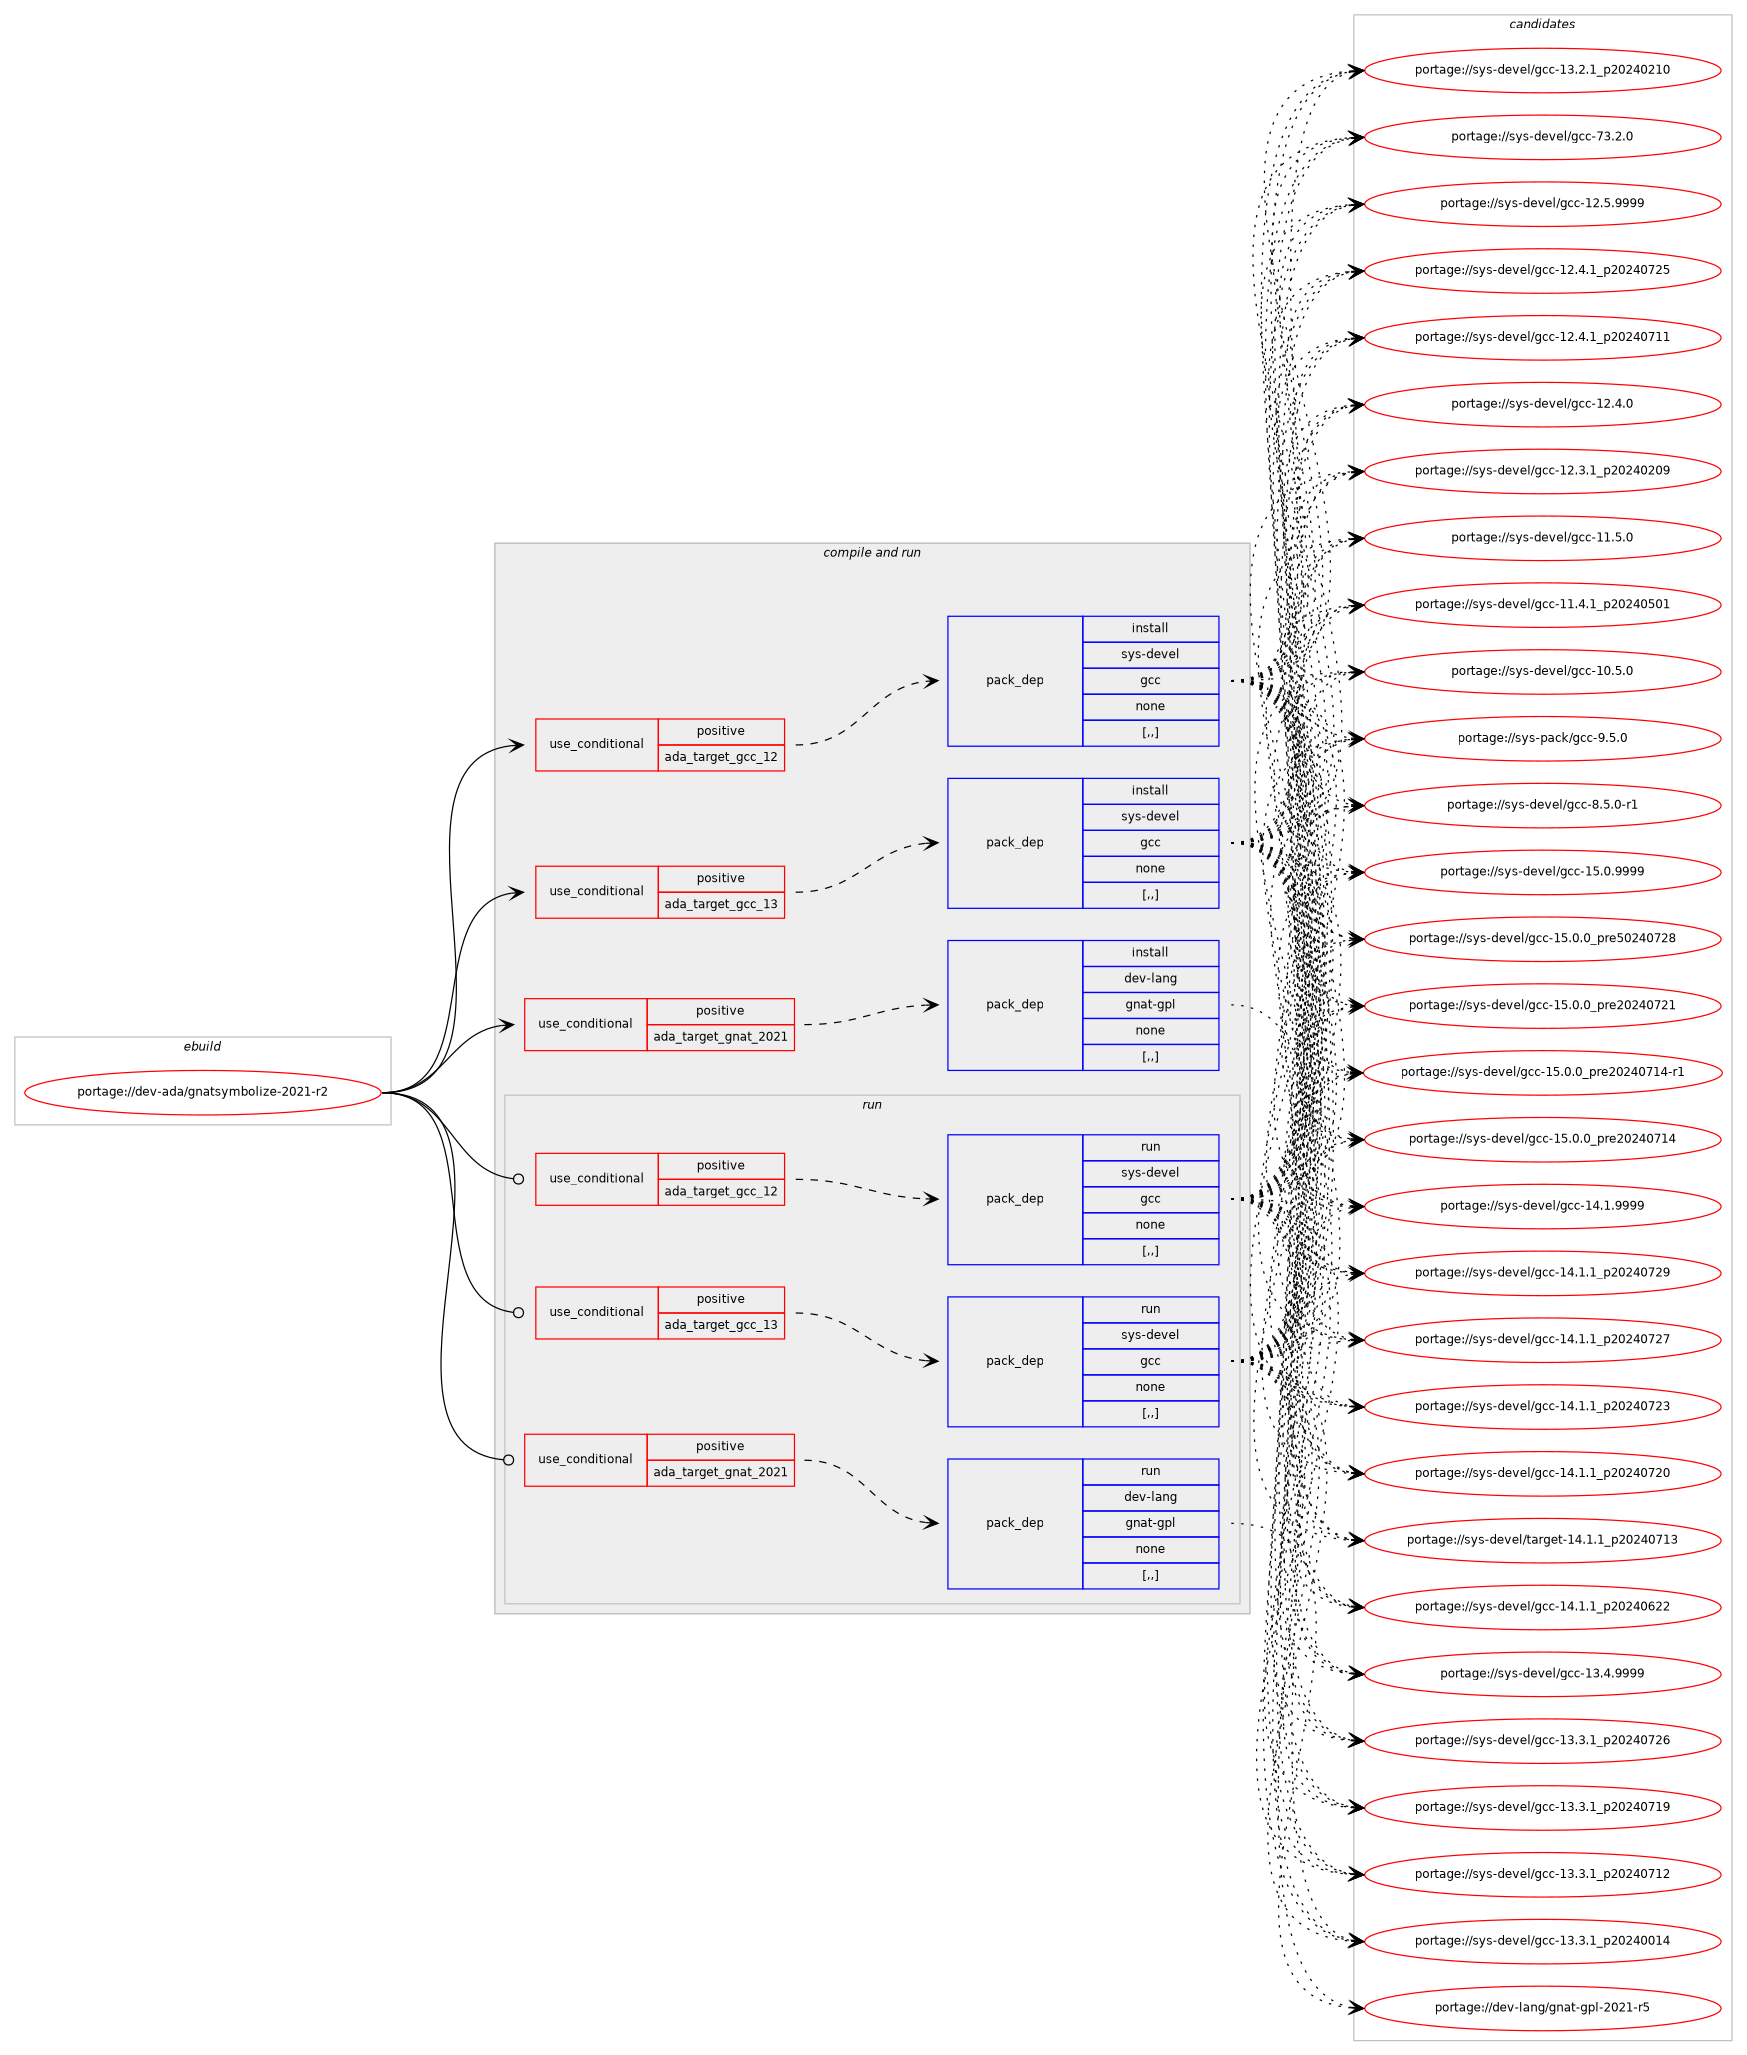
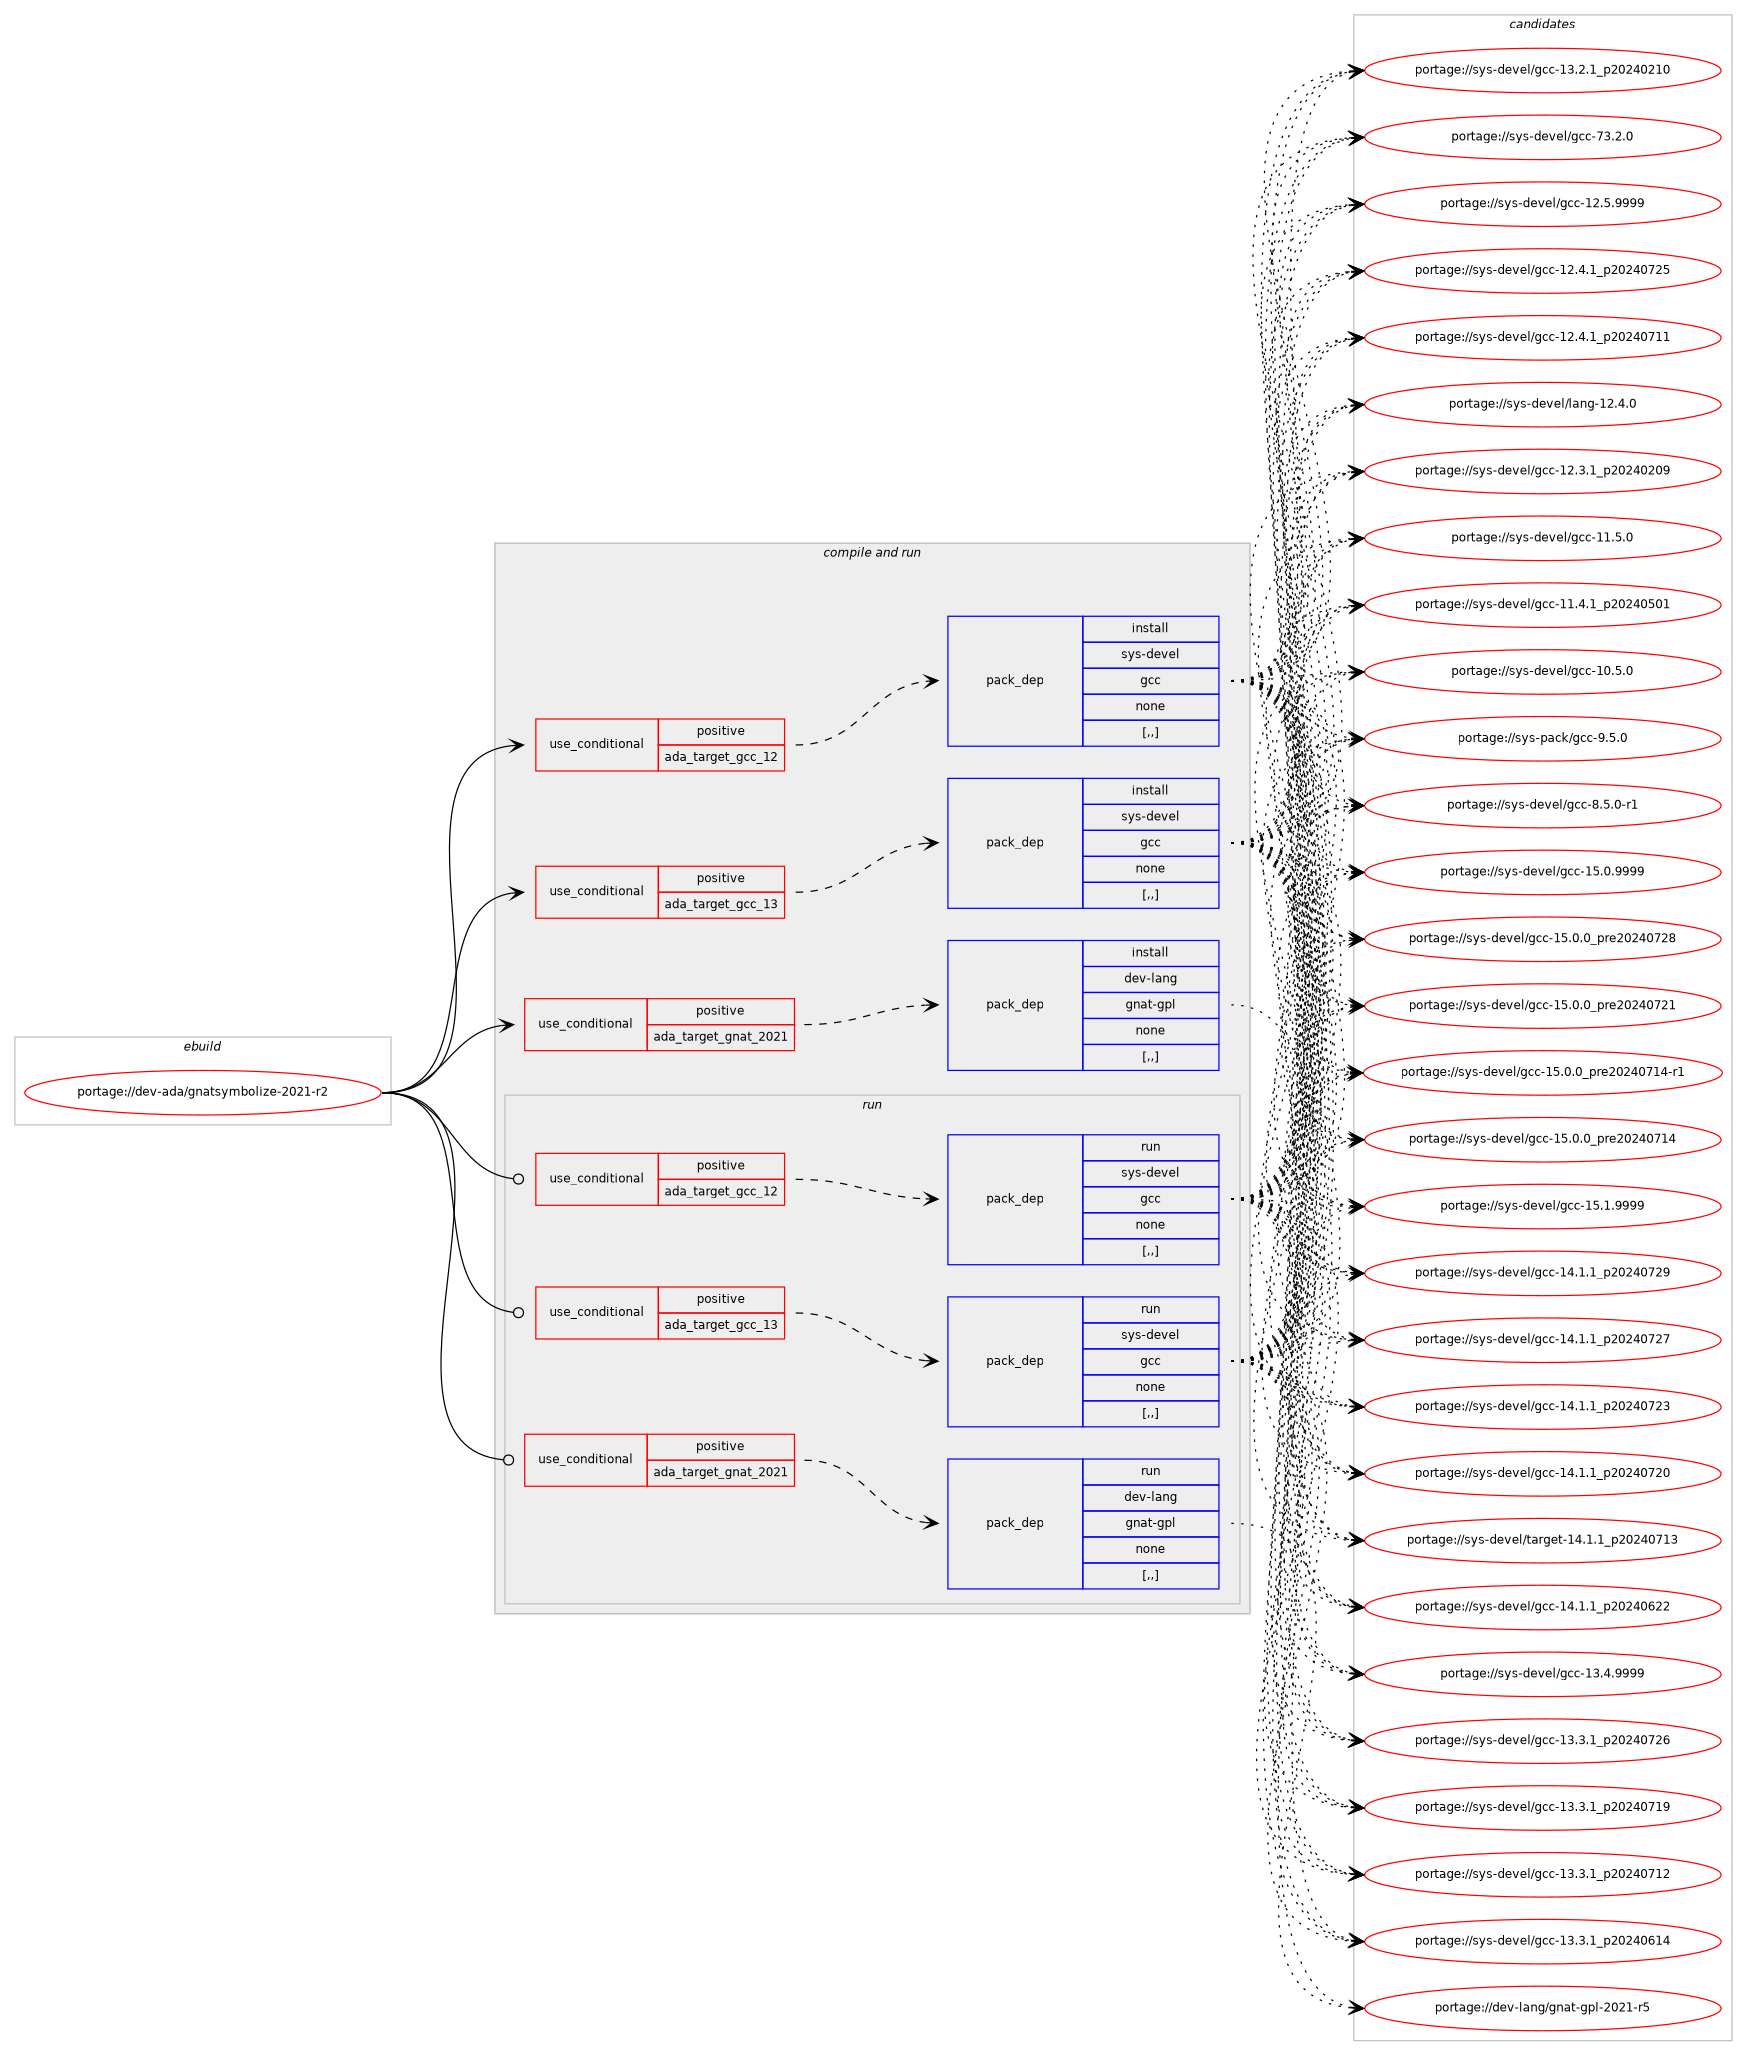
node "portage://sys-devel/gcc-12.4.0": label "portage://sys-devel/gcc-12.4.0" -> "portage://sys-devel/lang-12.4.0"
node "portage://sys-devel/gcc-15.0.0_pre50240728": label "portage://sys-devel/gcc-15.0.0_pre50240728" -> "portage://sys-devel/gcc-15.0.0_pre20240728"
node "portage://sys-devel/gcc-14.1.9999": label "portage://sys-devel/gcc-14.1.9999" -> "portage://sys-devel/gcc-15.1.9999"
node "portage://sys-devel/gcc-13.3.1_p20240014": label "portage://sys-devel/gcc-13.3.1_p20240014" -> "portage://sys-devel/gcc-13.3.1_p20240614"
